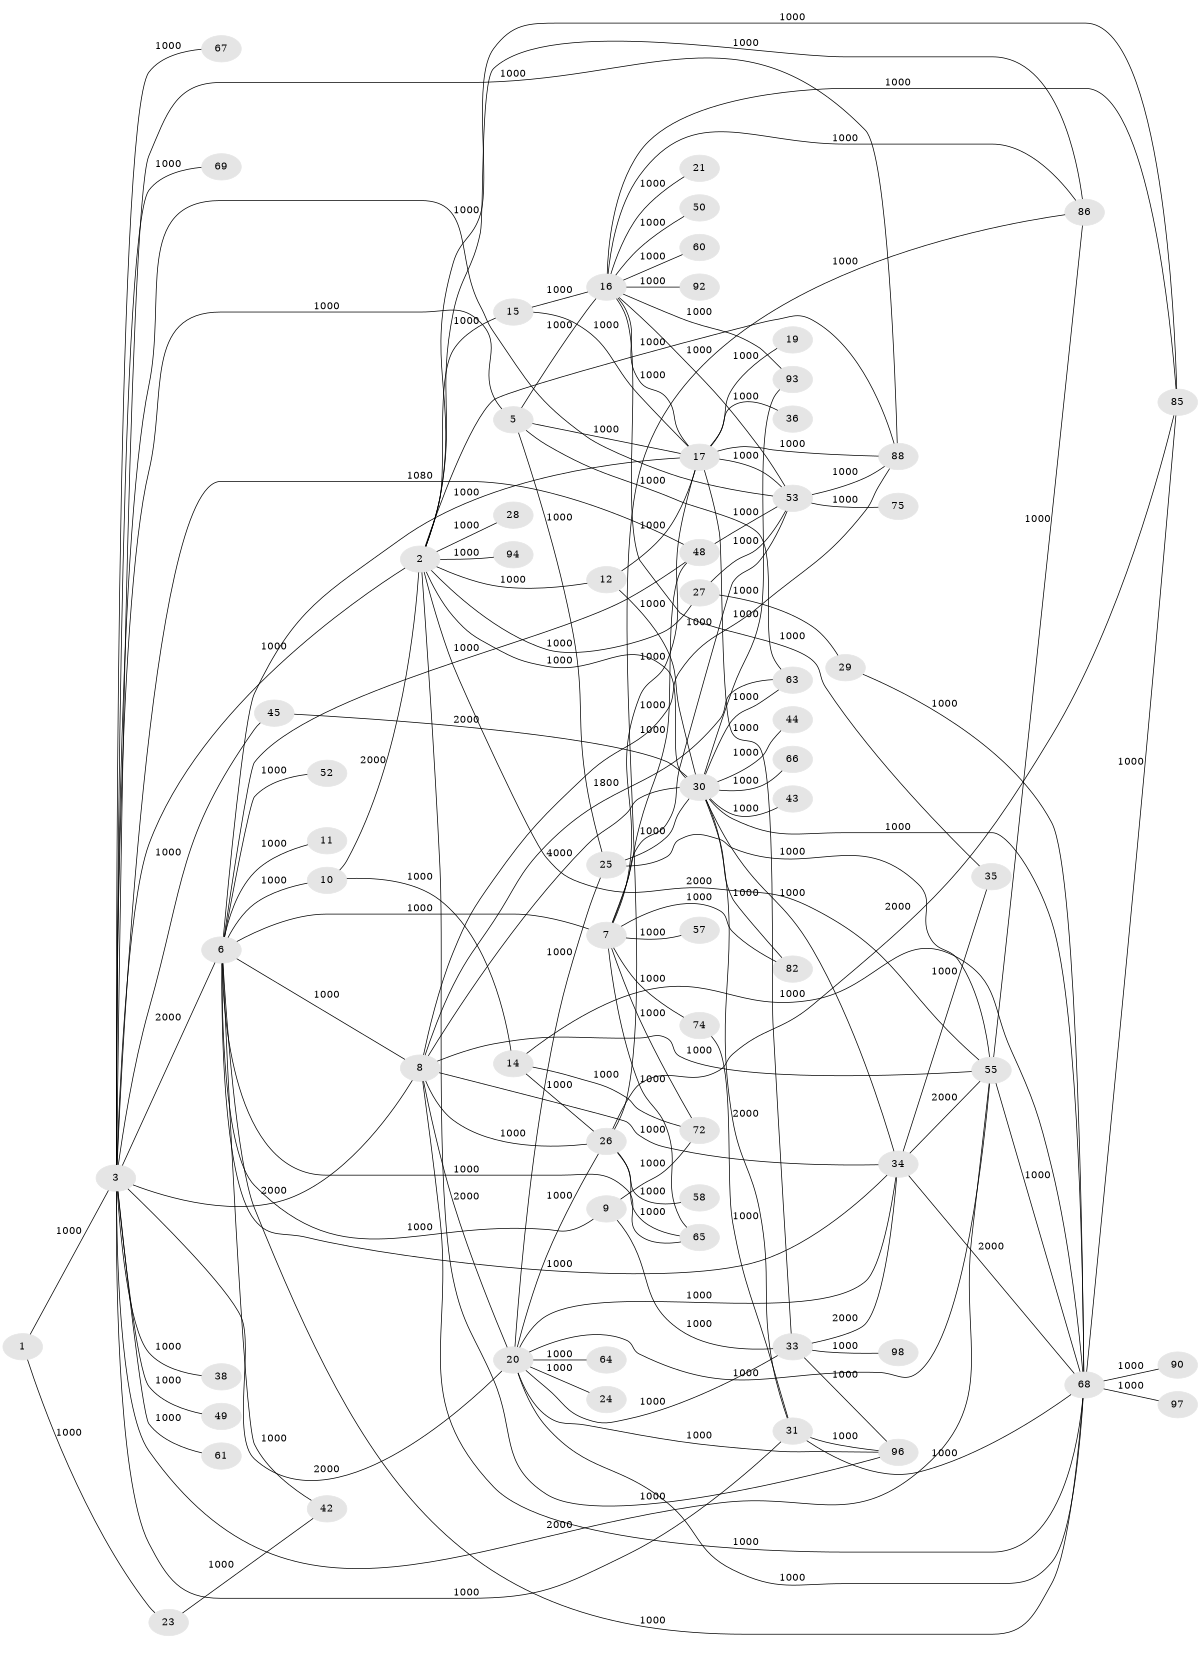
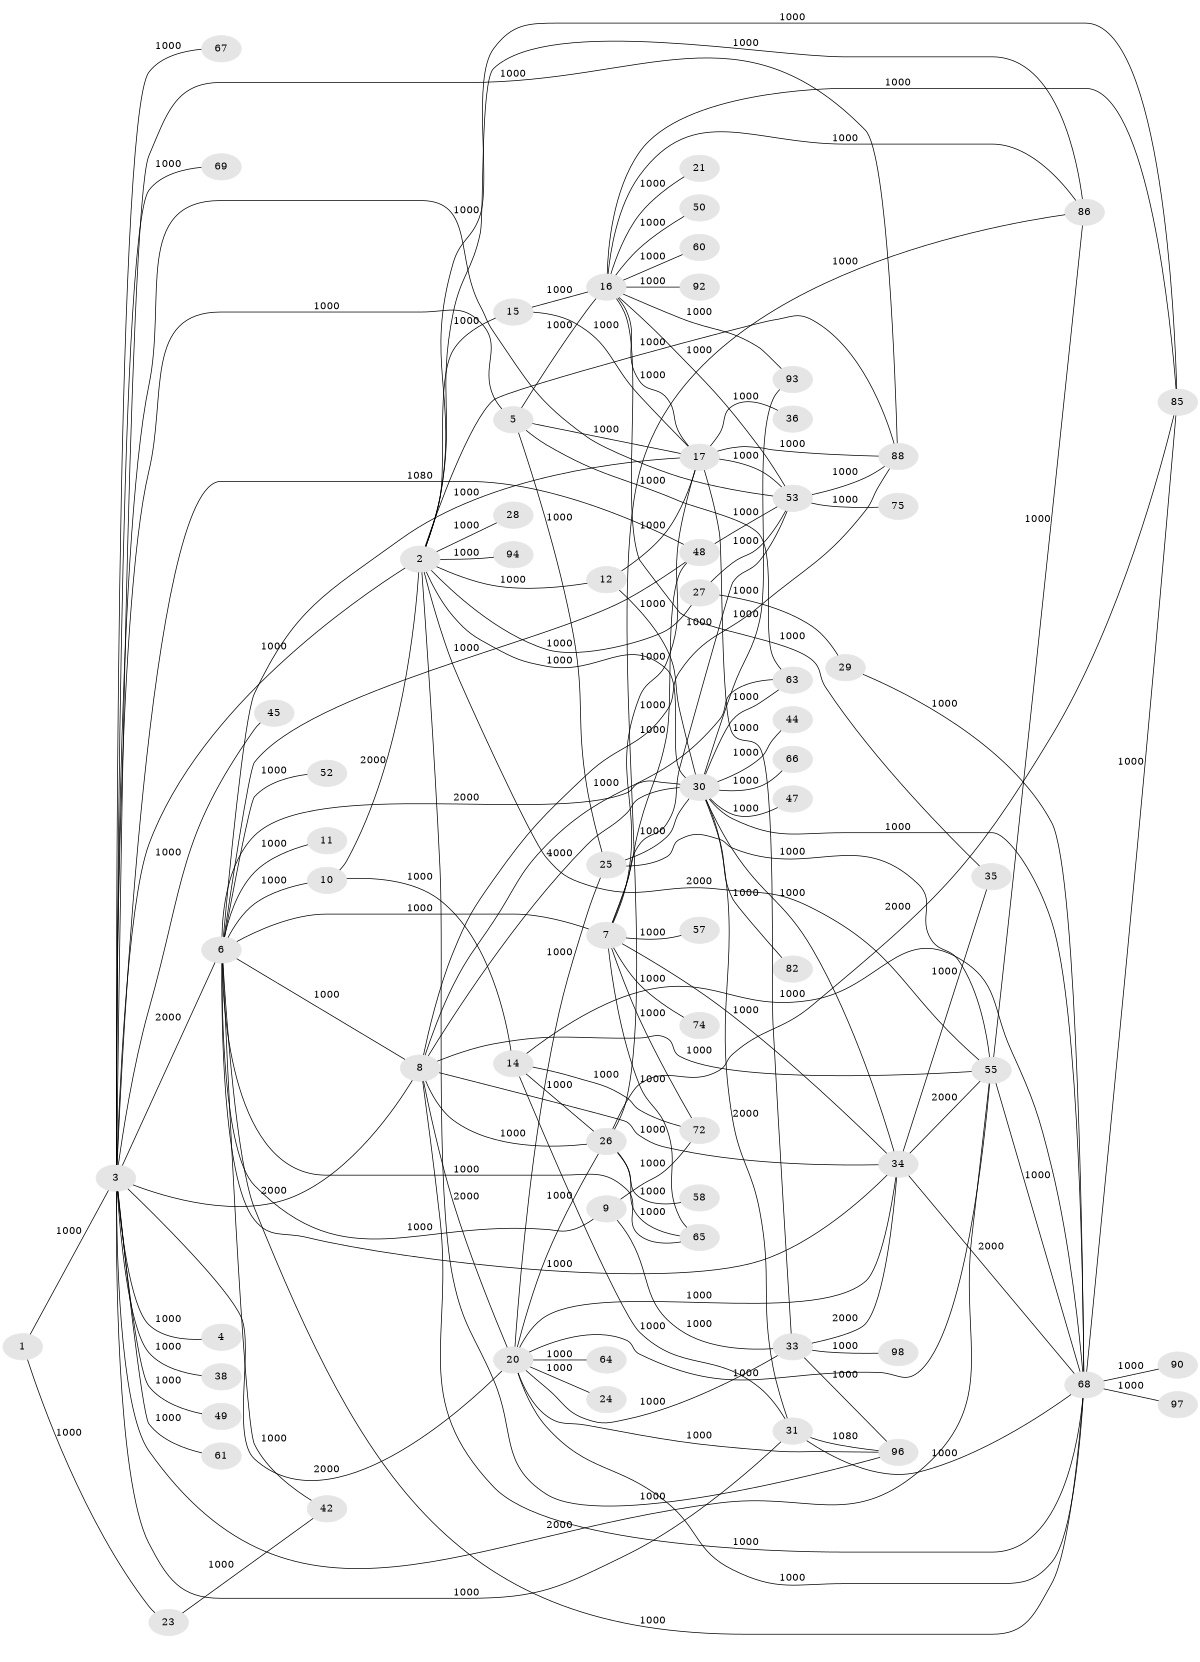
node "19": removed
edge "45" -- "30": now "6" -- "30"
edge "63" -- "8": label "1800" -> "1000"
node "43": label "43" -> "47"
edge "7" -- "82": now "7" -- "34"
edge "74" -- "31": now "14" -- "31"
node "4": added
edge "31" -- "96": label "1000" -> "1080"
